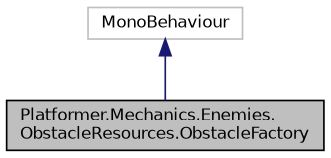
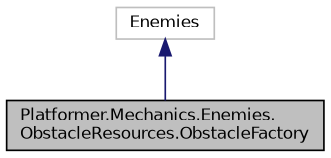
node "MonoBehaviour": label "MonoBehaviour" -> "Enemies"
